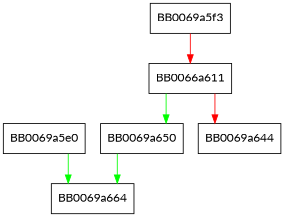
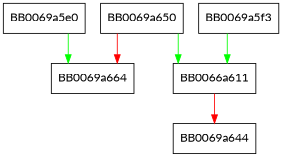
edge "BB0069a5f3" -> "BB0066a611": color red -> green
edge "BB0066a611" -> "BB0069a650": reversed
edge "BB0069a650" -> "BB0069a664": color green -> red
